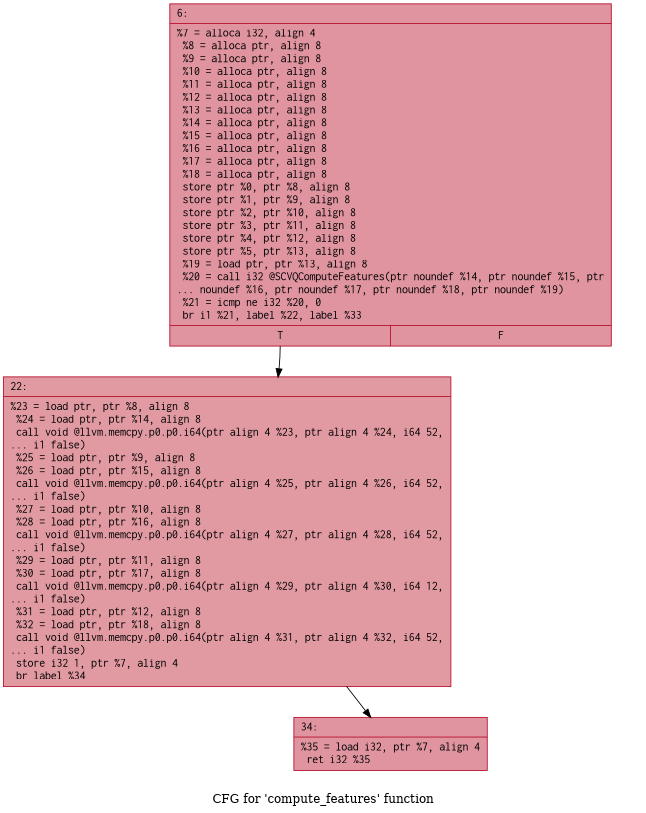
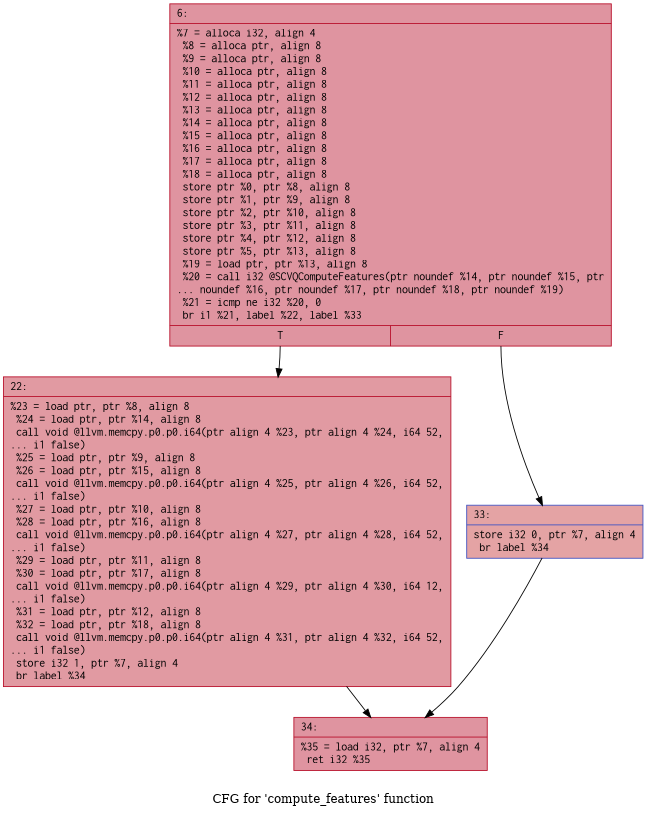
node "33:": added
